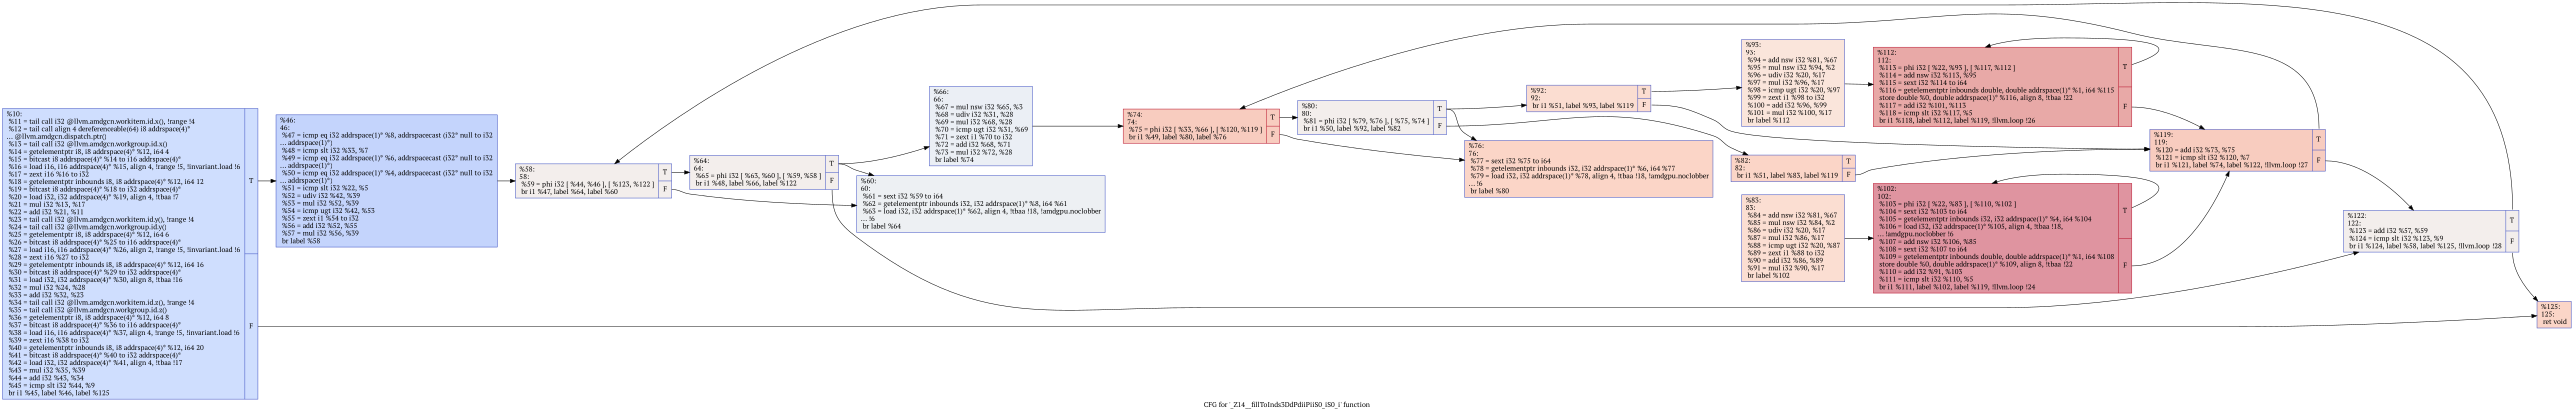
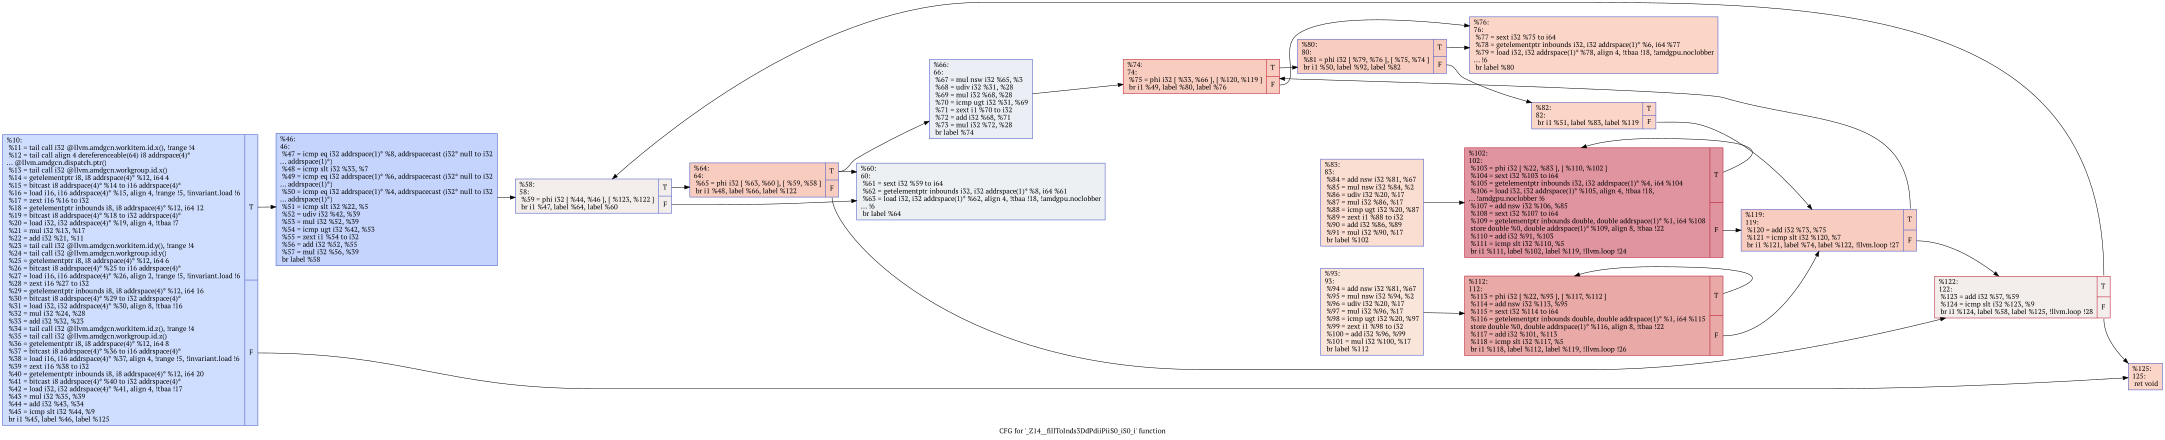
node "%92:": removed
node "%80:": fillcolor #e3d9d370 -> #f08b6e70
node "%64:": fillcolor #e3d9d370 -> #f08b6e70
node "%122:": color #3d50c3ff -> #b70d28ff
